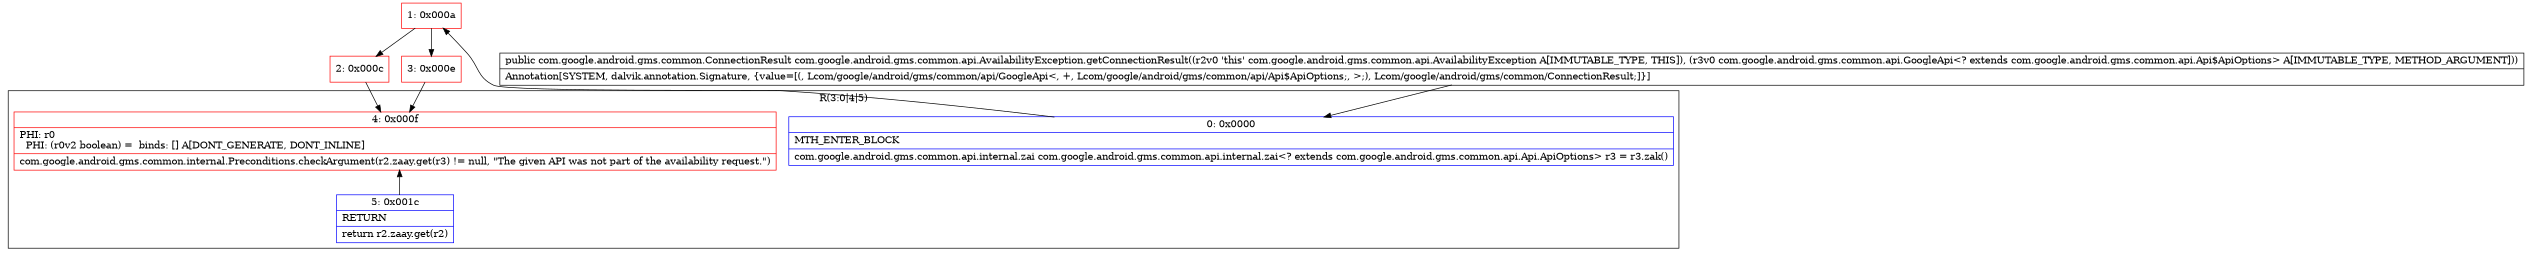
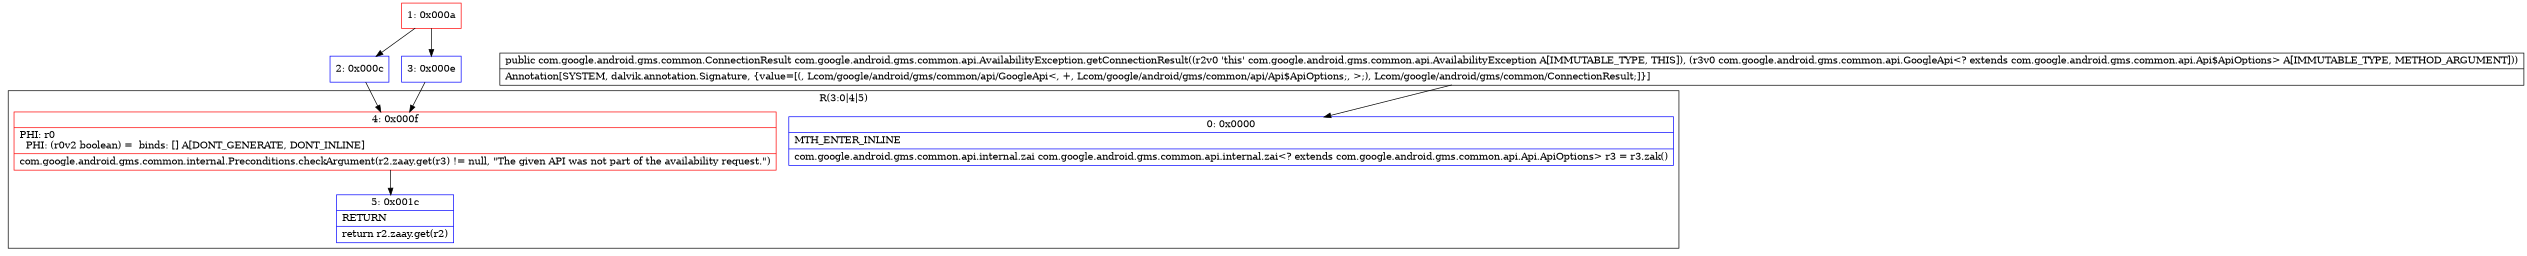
node "2: 0x000c": color red -> blue
node "3: 0x000e": color red -> blue
edge "0: 0x0000" -> "1: 0x000a": removed
node "0: 0x0000": text "MTH_ENTER_BLOCK" -> "MTH_ENTER_INLINE"
edge "5: 0x001c" -> "4: 0x000f": reversed
